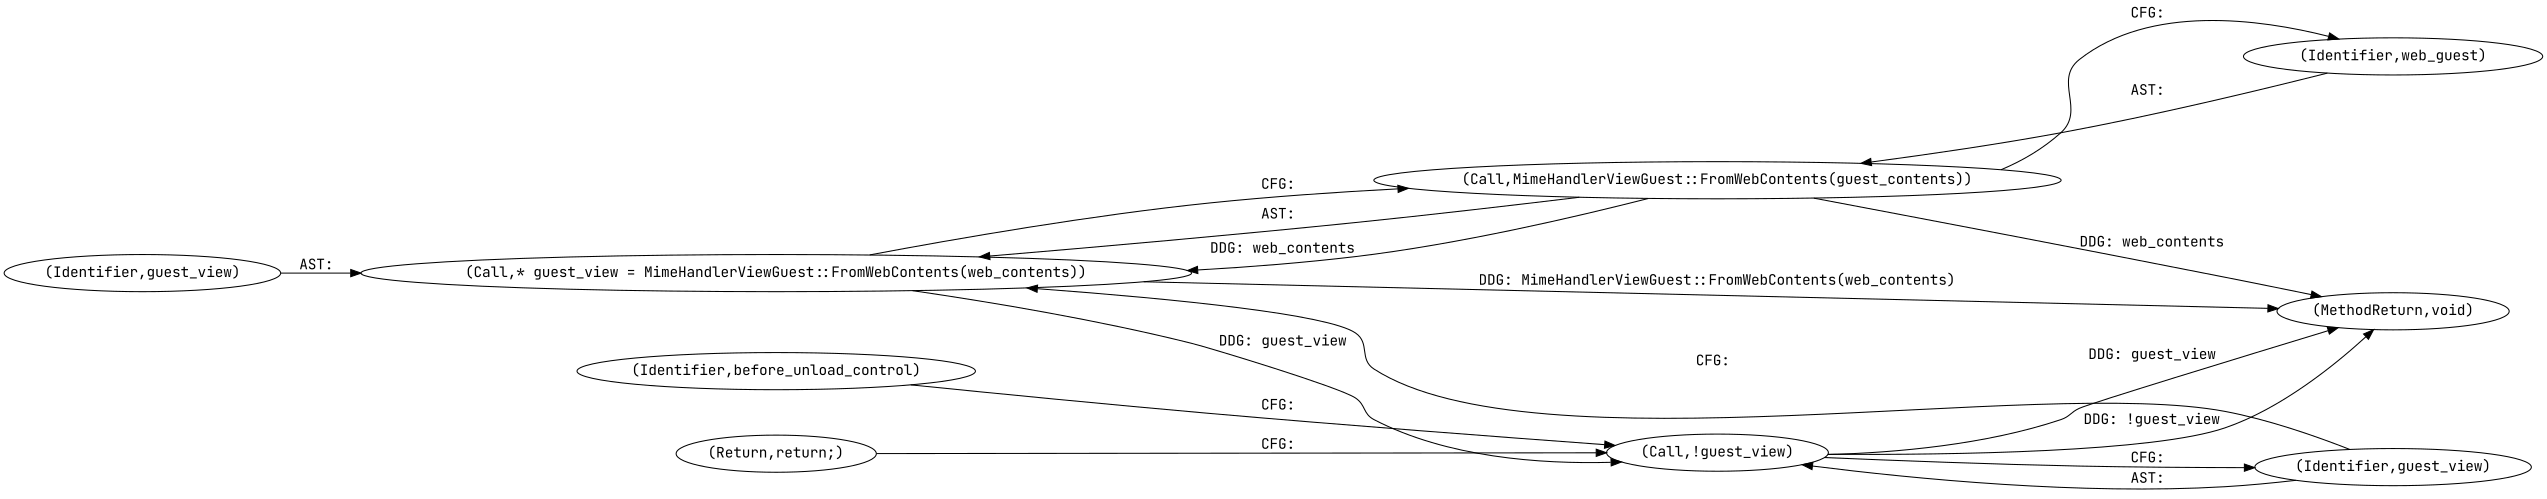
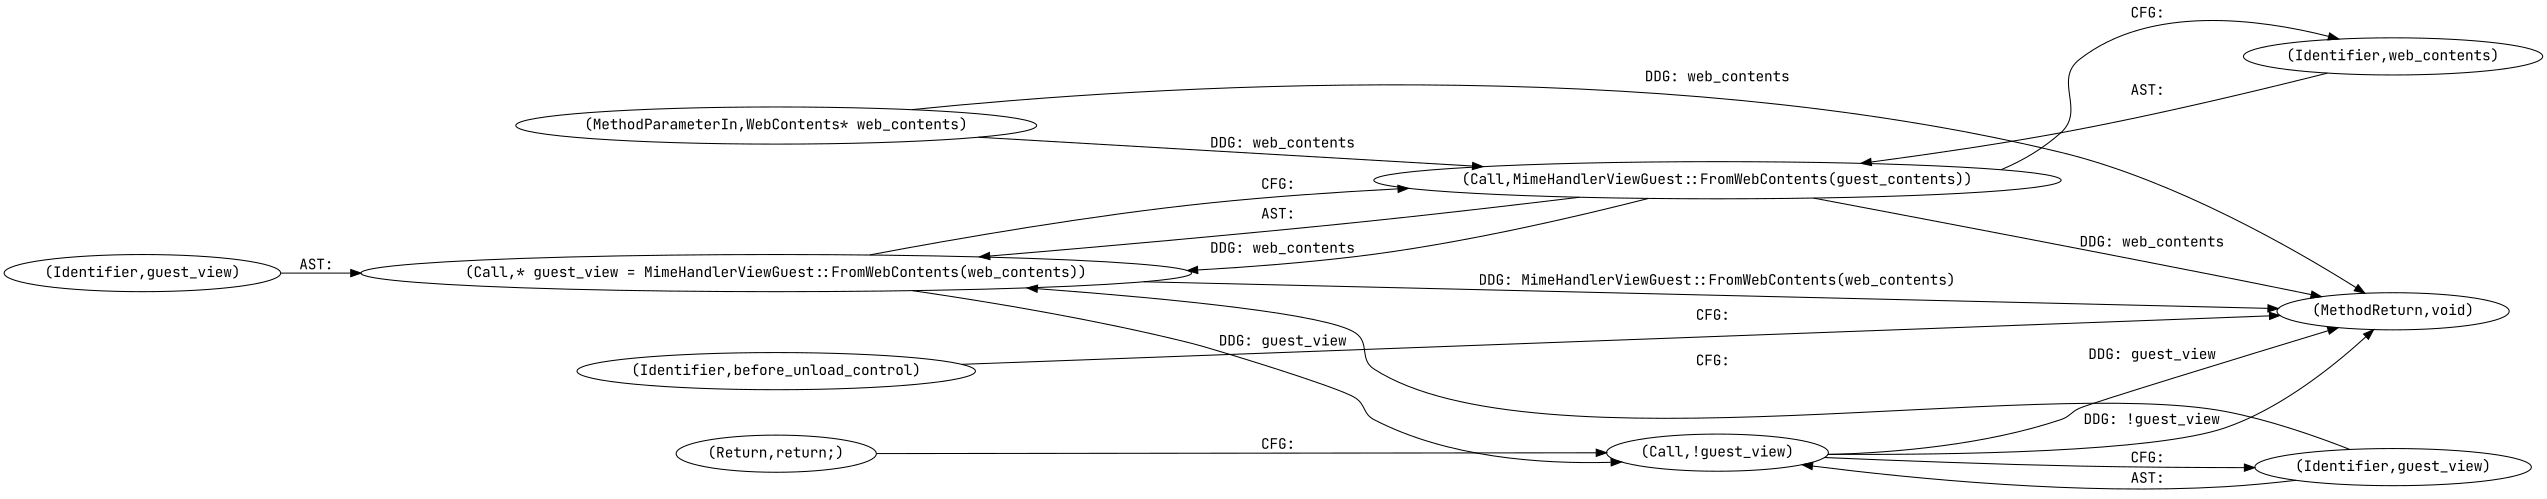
node "(Identifier,web_guest)": label "(Identifier,web_guest)" -> "(Identifier,web_contents)"
node "(MethodParameterIn,WebContents* web_contents)": added
edge "(Identifier,before_unload_control)" -> "(Call,!guest_view)": now "(Identifier,before_unload_control)" -> "(MethodReturn,void)"
